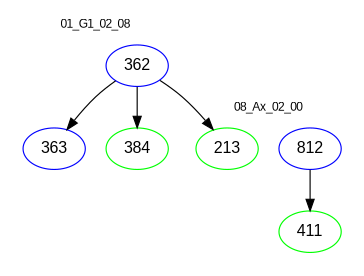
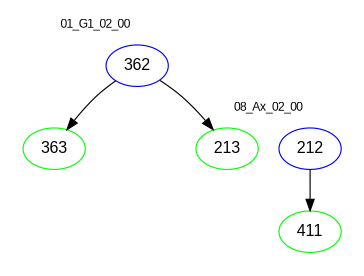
cluster "01_G1_02_08": label "01_G1_02_08" -> "01_G1_02_00"
node "363": color blue -> green
node "384": removed
node "812": label "812" -> "212"
